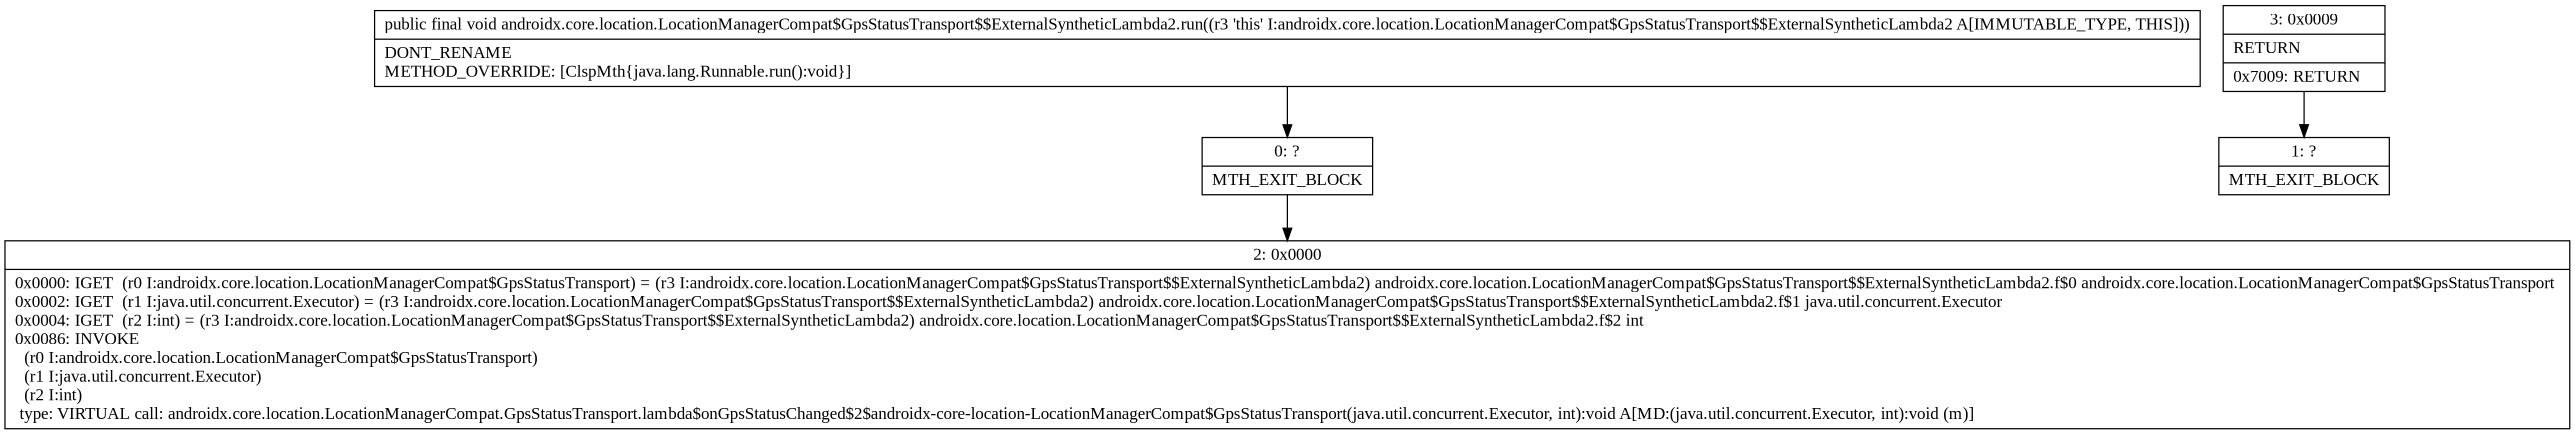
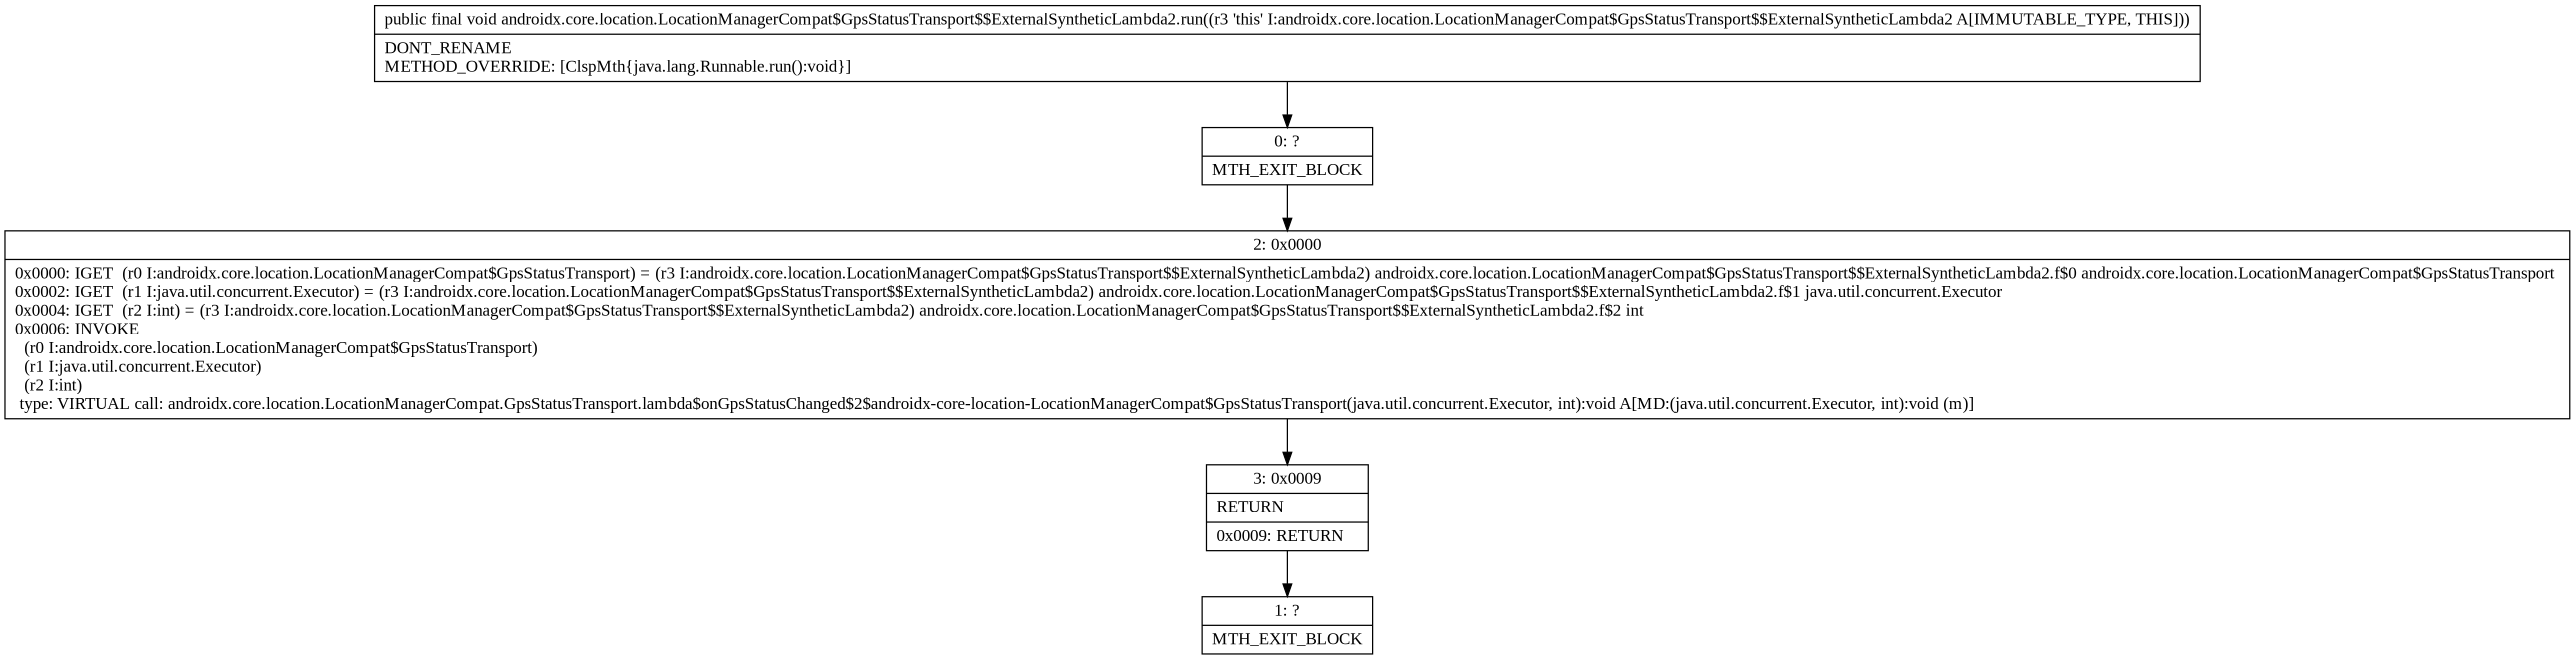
node "3: 0x0009": text "0x7009: RETURN" -> "0x0009: RETURN"
node "2: 0x0000": text "0x0086: INVOKE" -> "0x0006: INVOKE"
edge "2: 0x0000" -> "3: 0x0009": added
